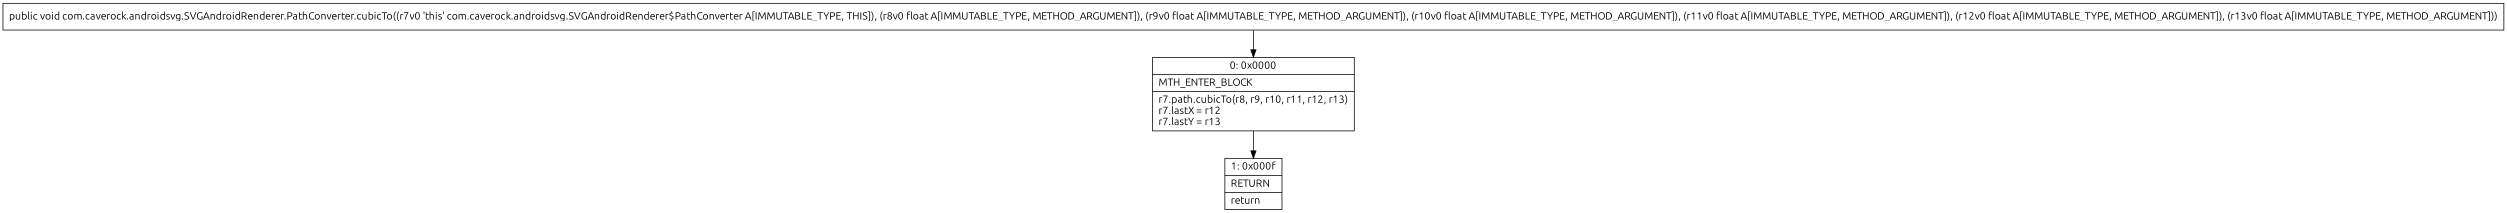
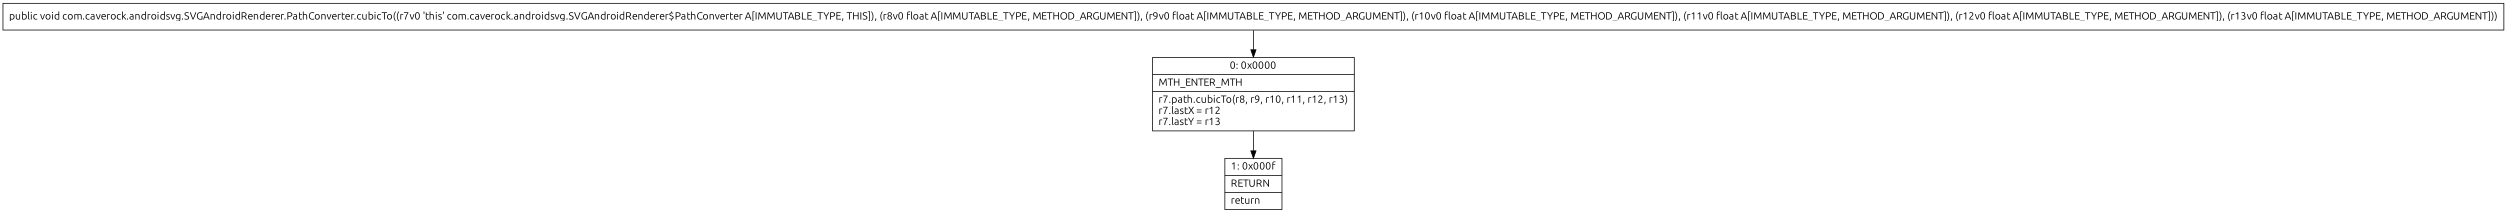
node "0: 0x0000": text "MTH_ENTER_BLOCK" -> "MTH_ENTER_MTH"
